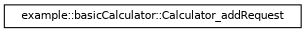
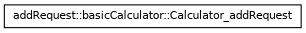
node "example::basicCalculator::Calculator_addRequest": label "example::basicCalculator::Calculator_addRequest" -> "addRequest::basicCalculator::Calculator_addRequest"
